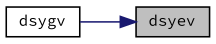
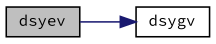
edge "dsygv" -> "dsyev": reversed
